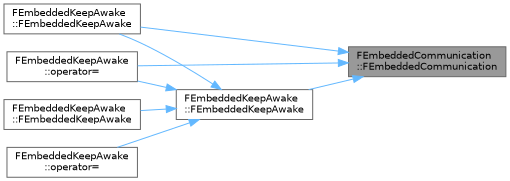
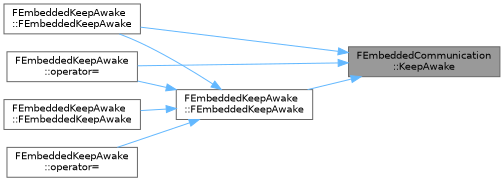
node "FEmbeddedCommunication ::FEmbeddedCommunication": label "FEmbeddedCommunication ::FEmbeddedCommunication" -> "FEmbeddedCommunication ::KeepAwake"
